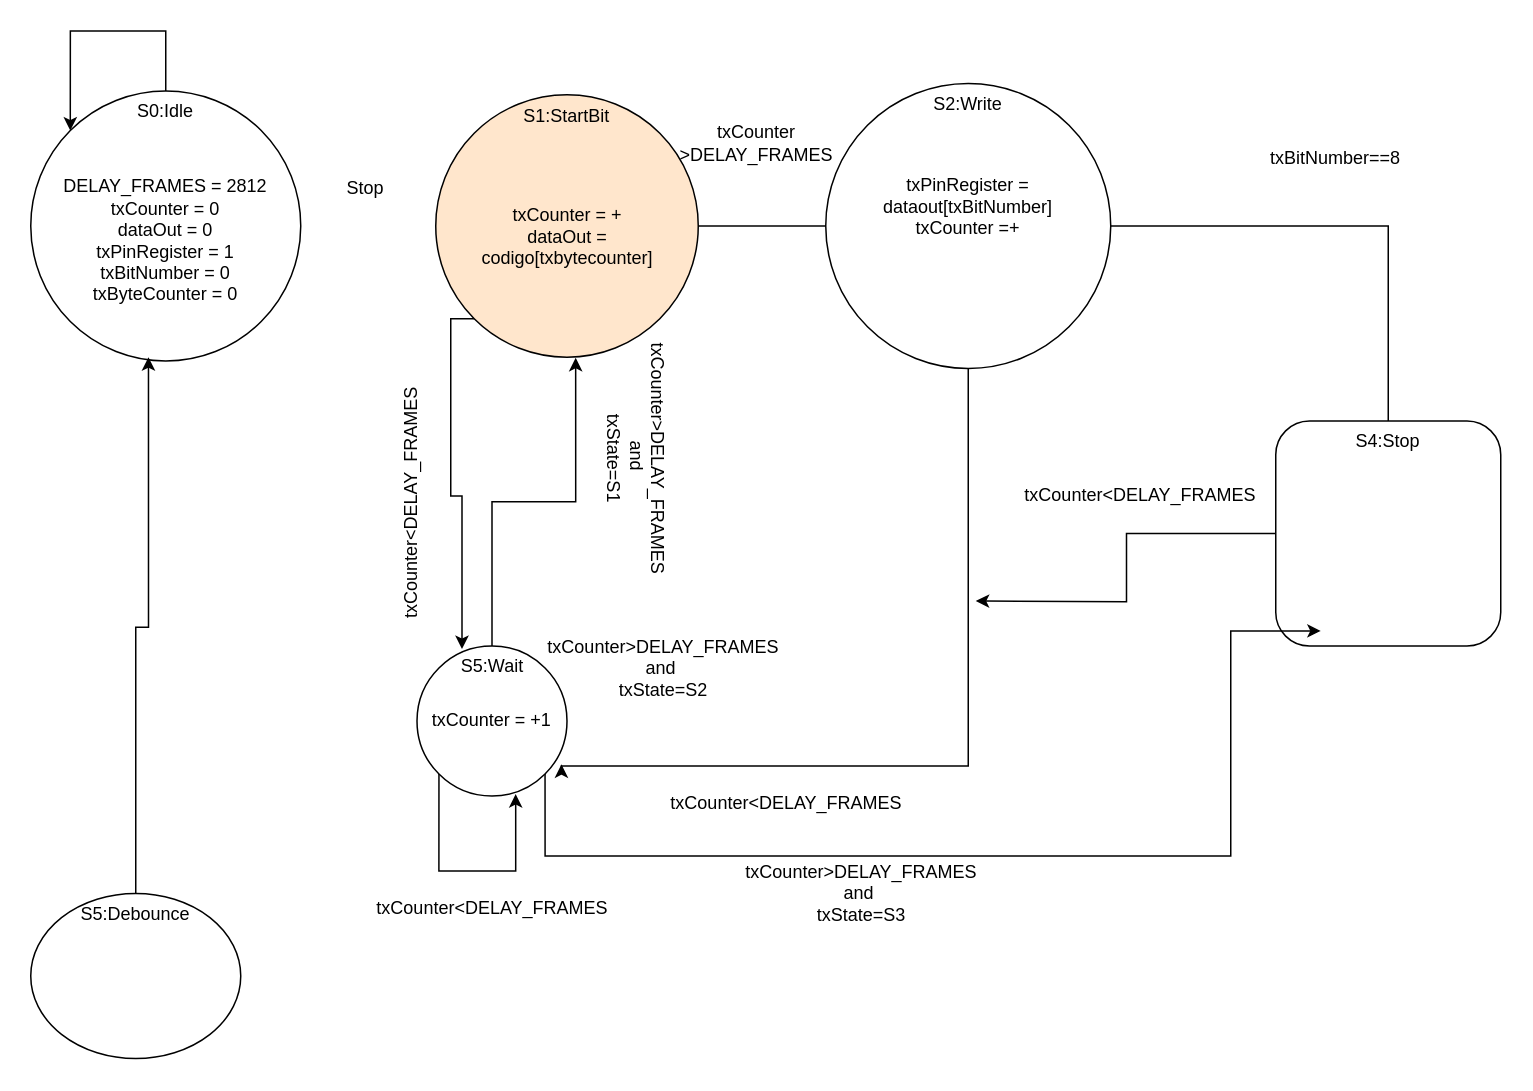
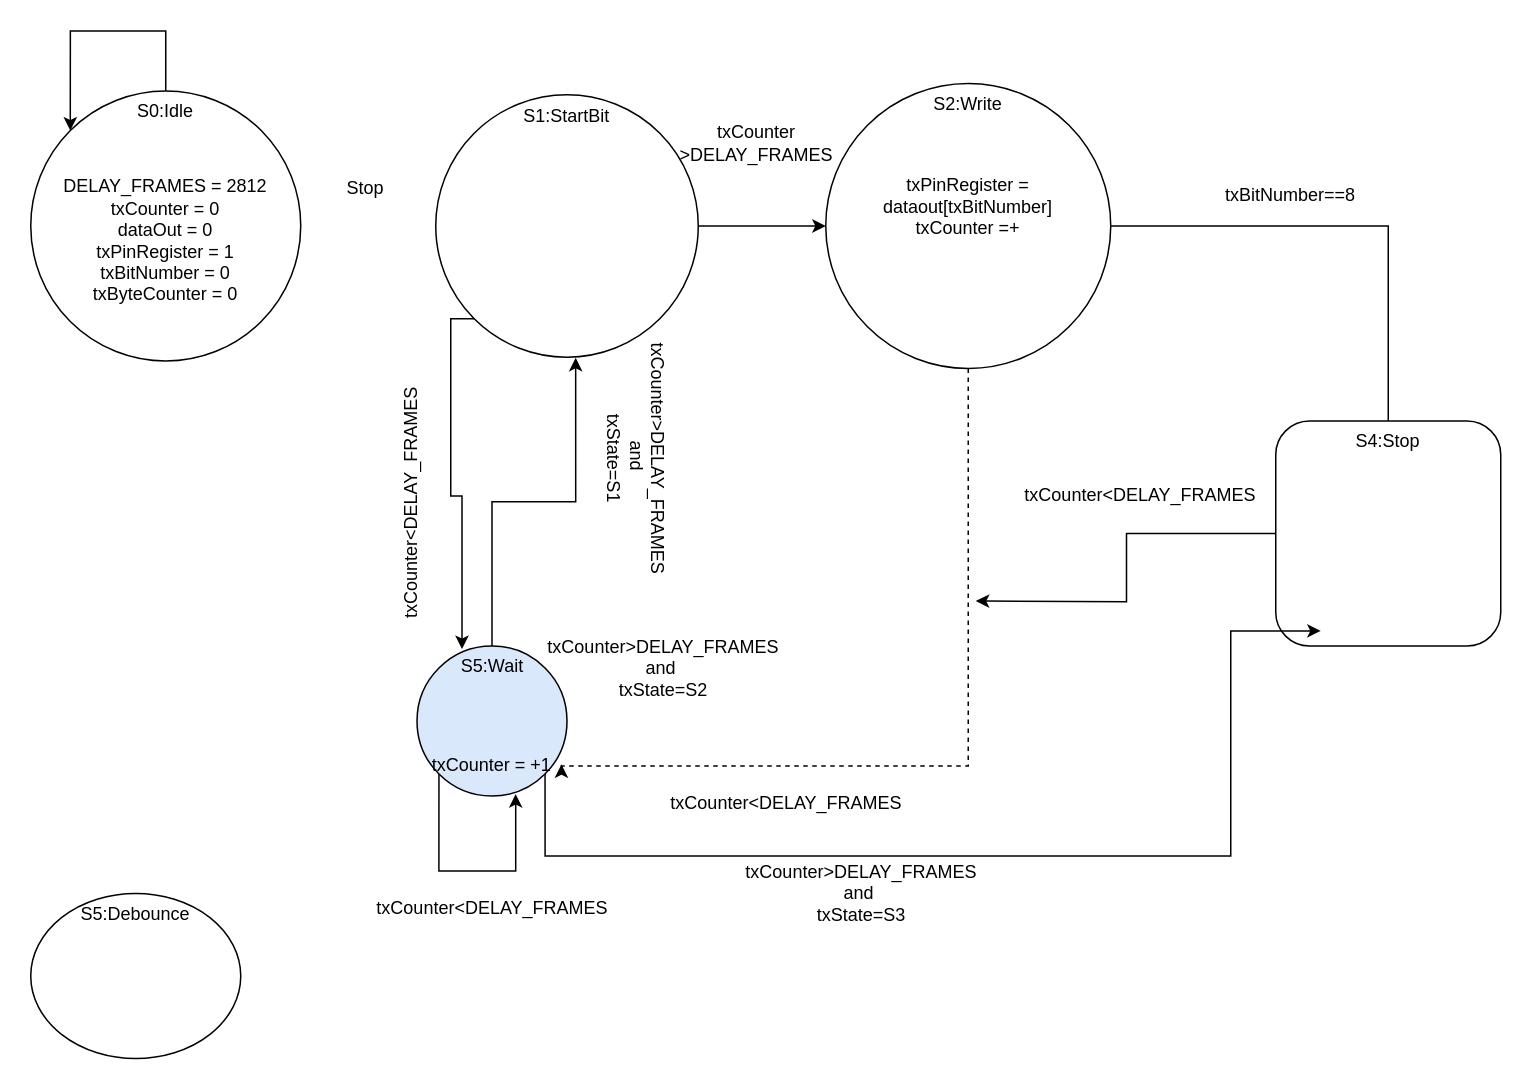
node "txBitNumber==8": moved (1336, 158) -> (1291, 196)
node "S1:StartBit": fillcolor #ffe6cc -> #ffffff
node "txCounter = + dataOut = codigo[txbytecounter]": removed
edge "S1:StartBit" -- "S2:Write": arrowhead none -> classic
edge "S5:Debounce" -> "S0:Idle": removed
node "txCounter = +1": moved (492, 721) -> (492, 766)
node "S5:Wait": fillcolor #ffffff -> #dae8fc
edge "S2:Write" -> "S5:Wait": style solid -> dashed
